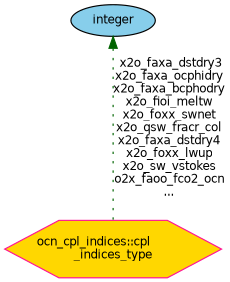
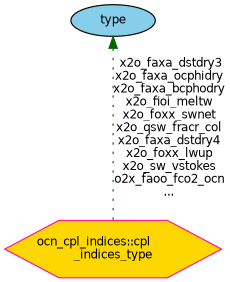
node "integer": label "integer" -> "type"
